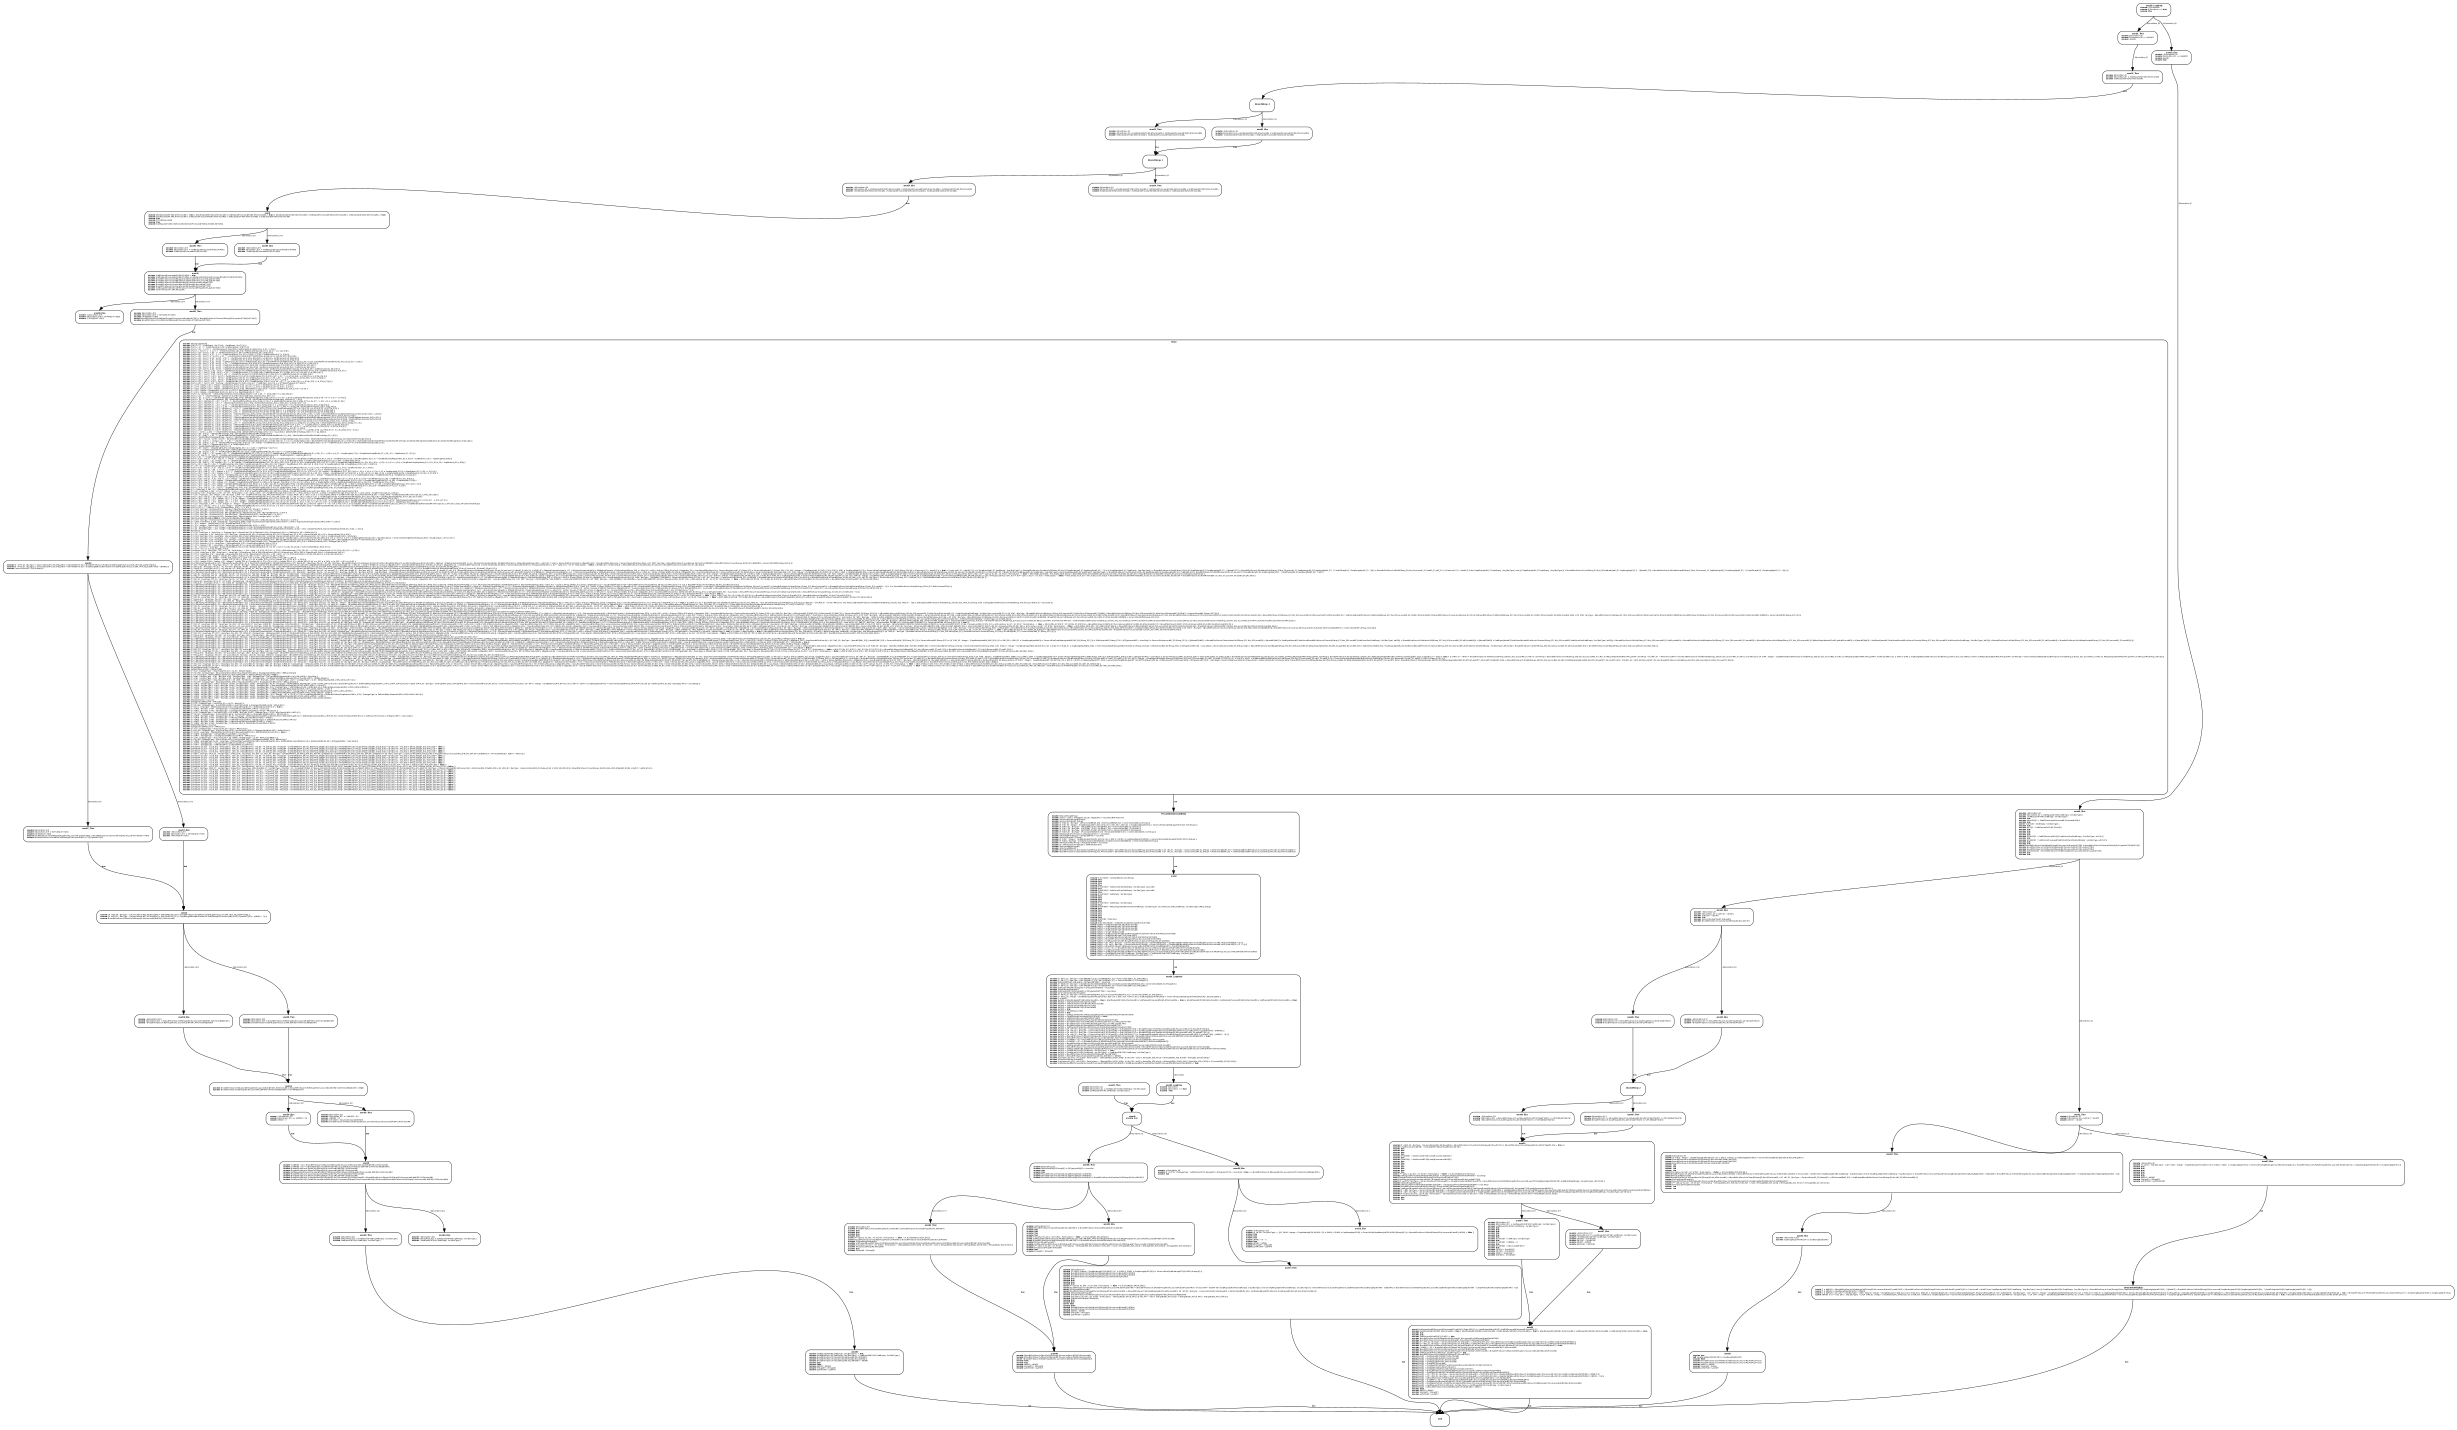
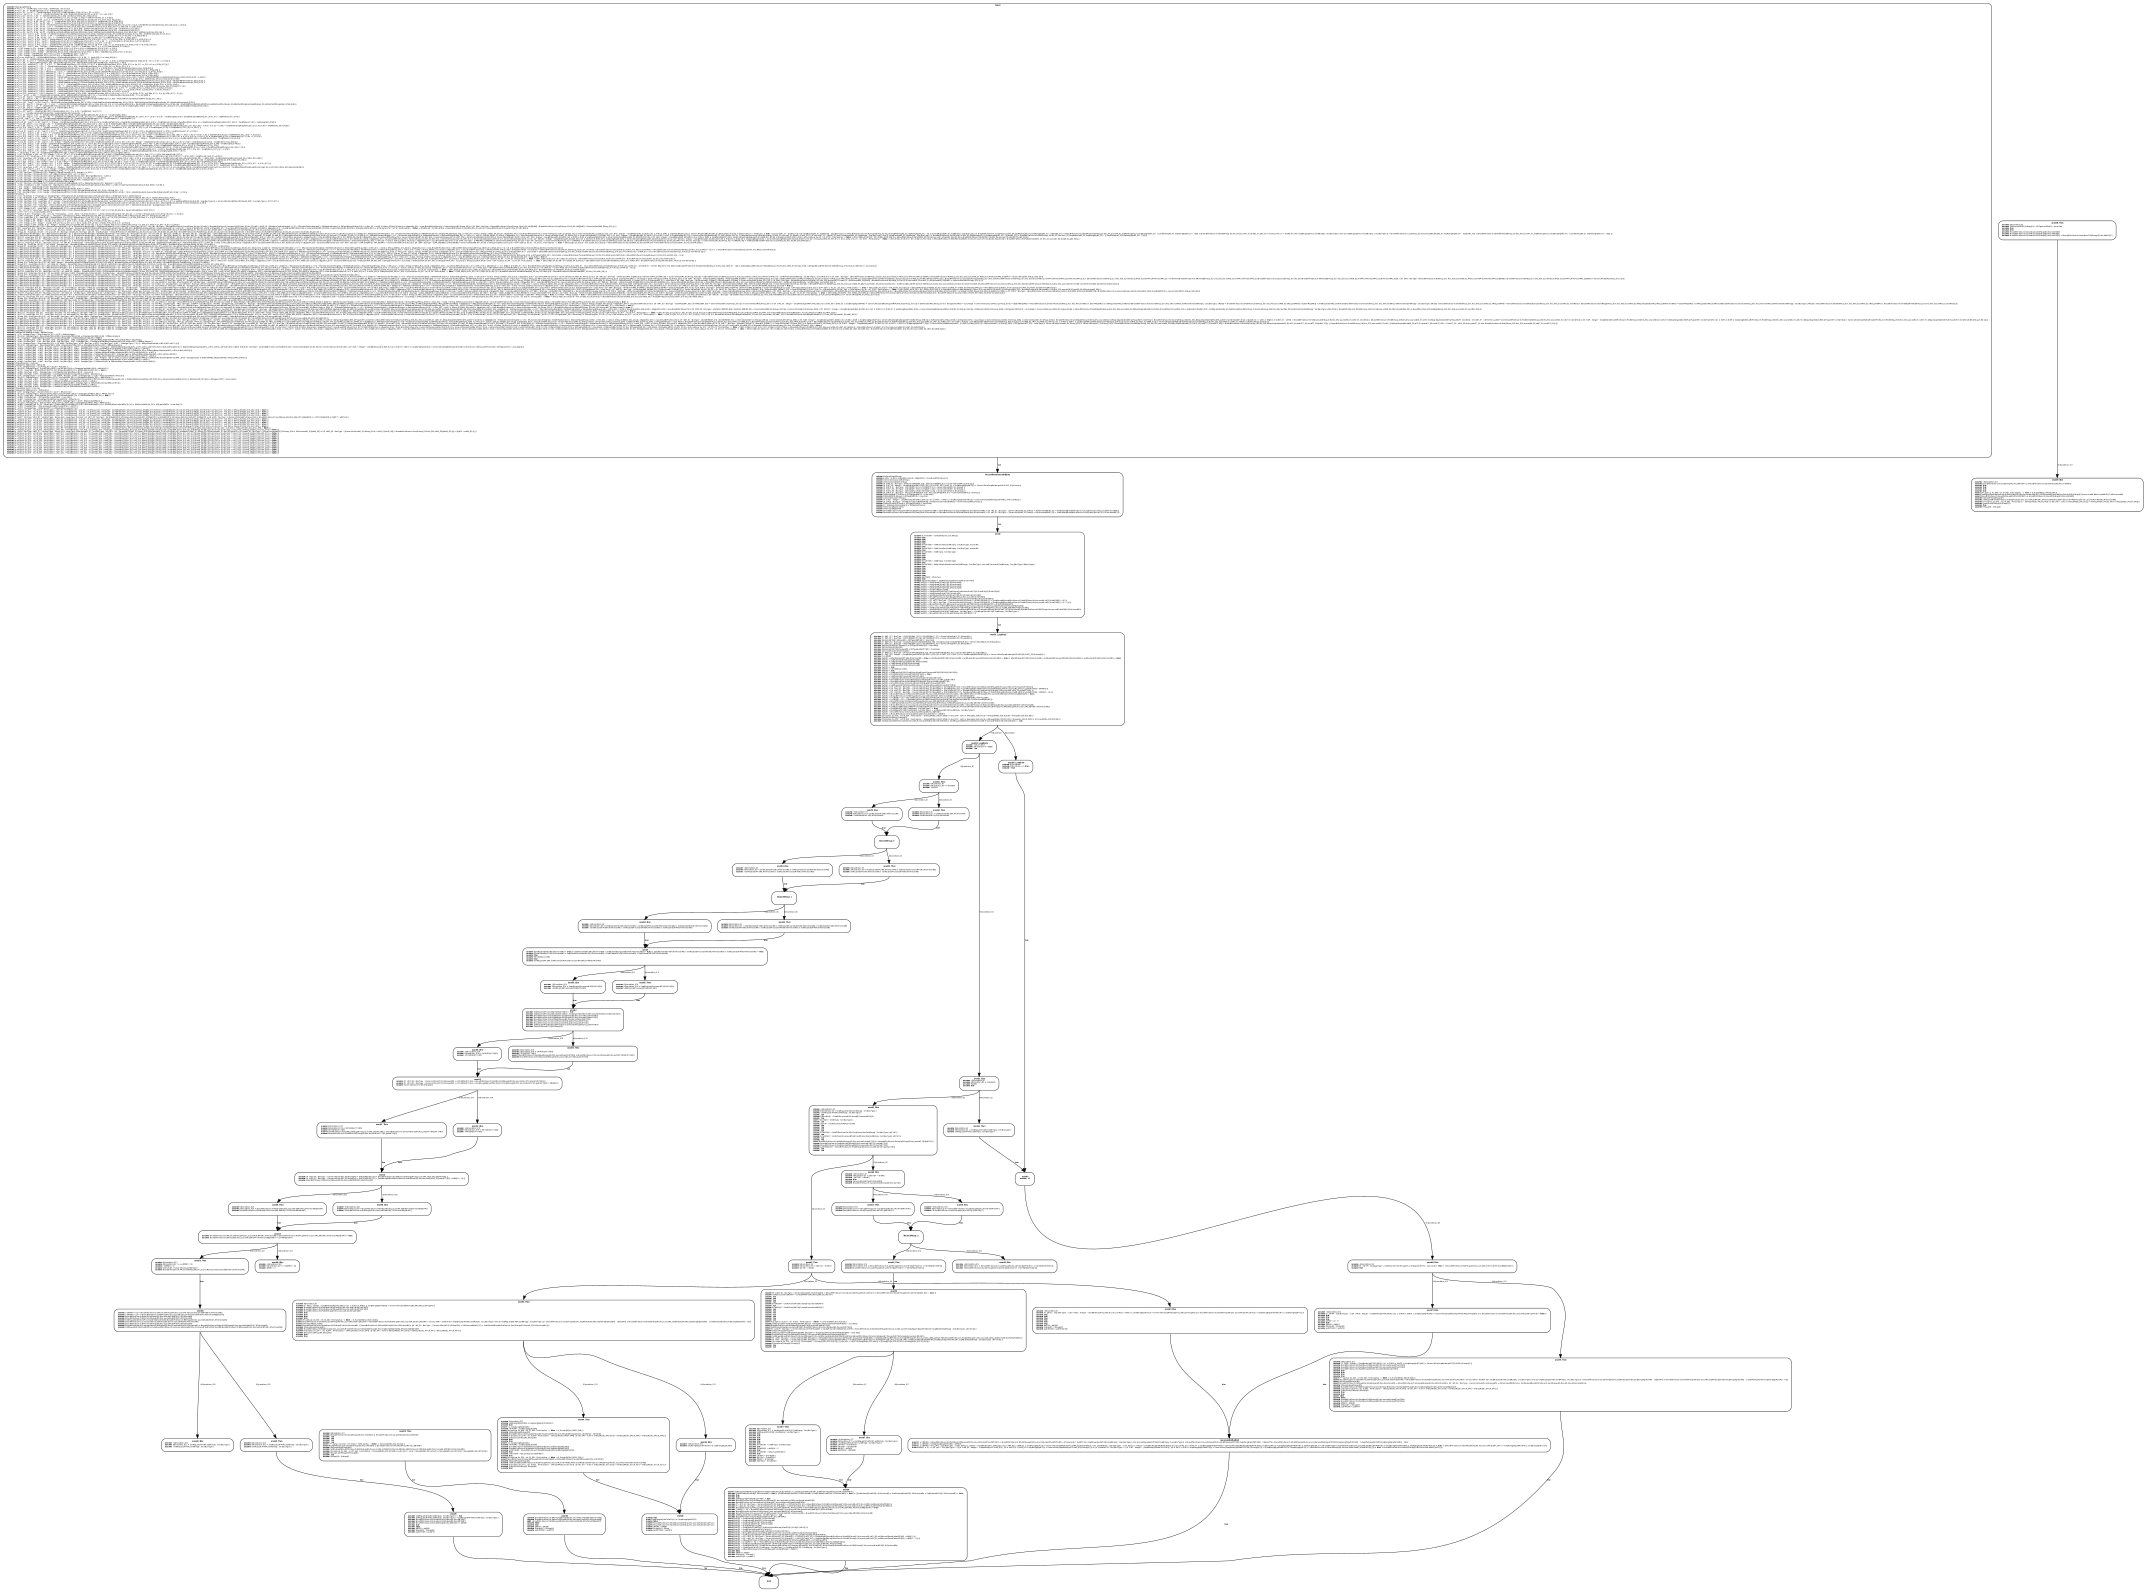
node "$start": text "Integer(#Map.Empty) = ##Map.Empty" -> "DatatypeCtorId(#Map.Empty) = ##Map.Empty"
edge "anon50_LoopHead" -> "anon50_LoopBody": added, label "¬$@condition"
node "anon52_Else": added
edge "anon54_Then" -> "anon8": added, label "true"
edge "anon56_Else" -> "anon12": added, label "true"
edge "anon51_Else" -> "anon61_Then": added, label "$@condition_$2"
node "anon40": text "true" -> "ref"
edge "anon66_Else" -> "anon36": removed, label "true"
edge "anon59_Else" -> "anon18": removed, label "true"
edge "anon40" -> "anon68_Then": removed, label "$@condition_$8"
edge "anon68_Then" -> "anon69_Then": removed, label "$@condition_$11"
edge "anon69_Else" -> "anon44": removed, label "true"
node "anon28": text "null" -> "assert"
node "anon44": text "assert" -> "path"
edge "anon70_Else" -> "GeneratedUnifiedExit": added, label "true"
node "anon64_Then": added
